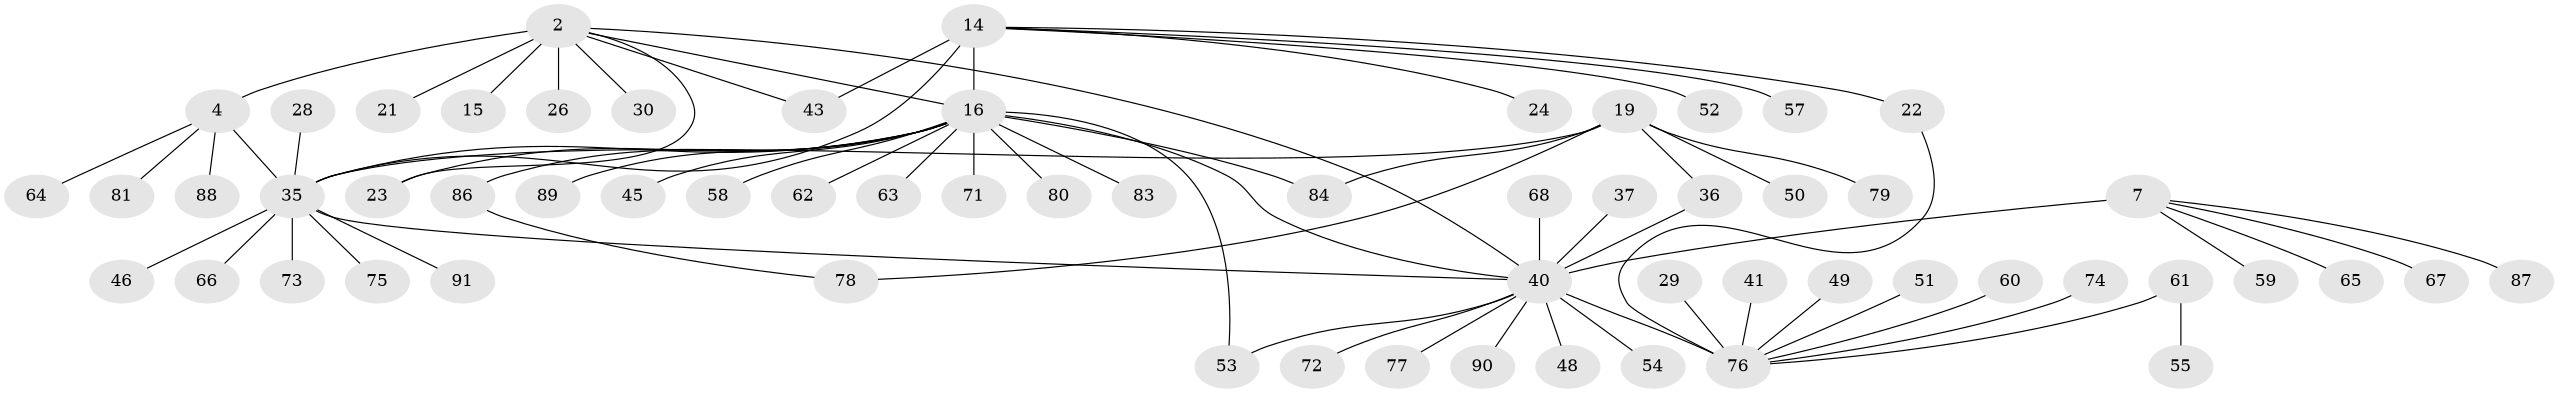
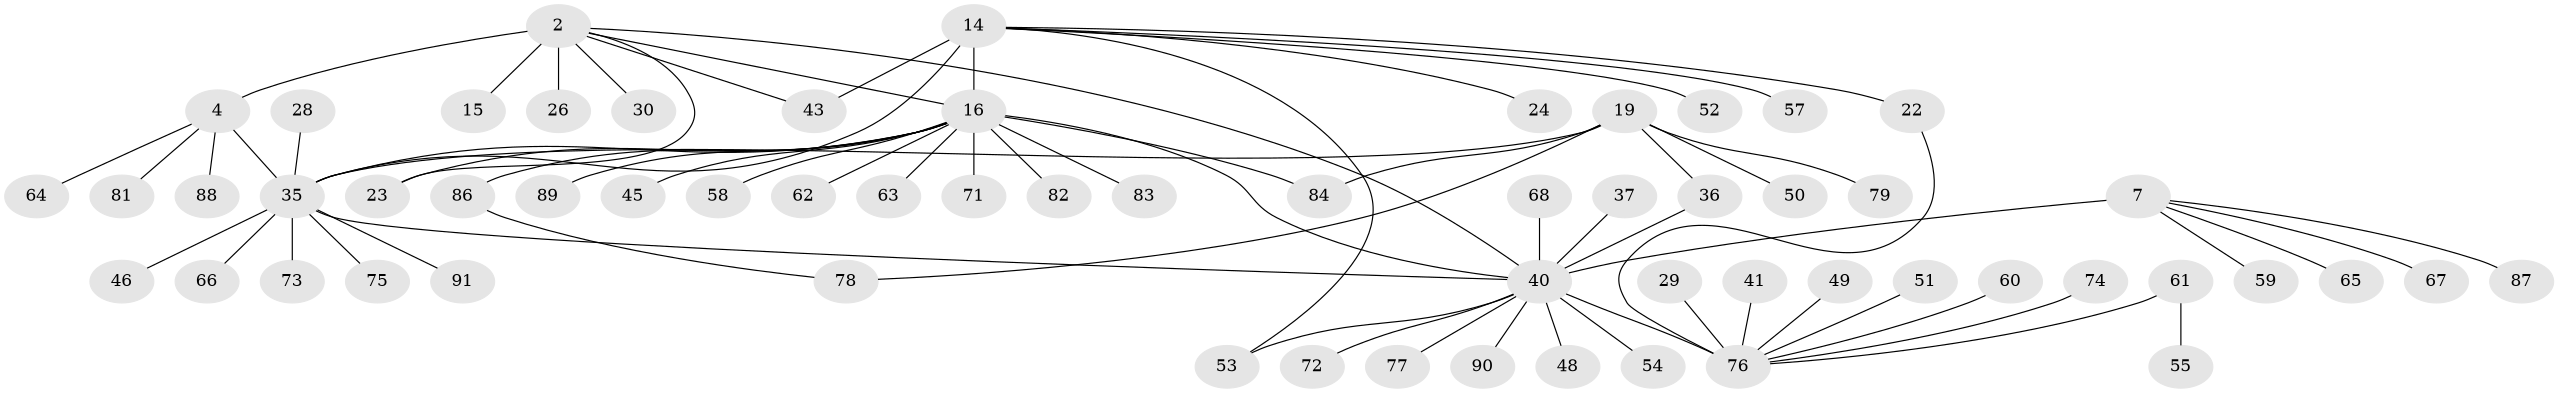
node "21": removed
edge "16" -- "53": now "14" -- "53"
node "80": label "80" -> "82"
